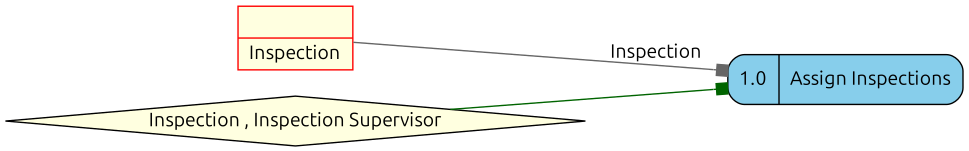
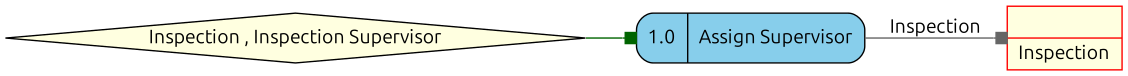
edge "Inspection" -> "1.0": reversed
node "1.0": text "Assign Inspections" -> "Assign Supervisor"
